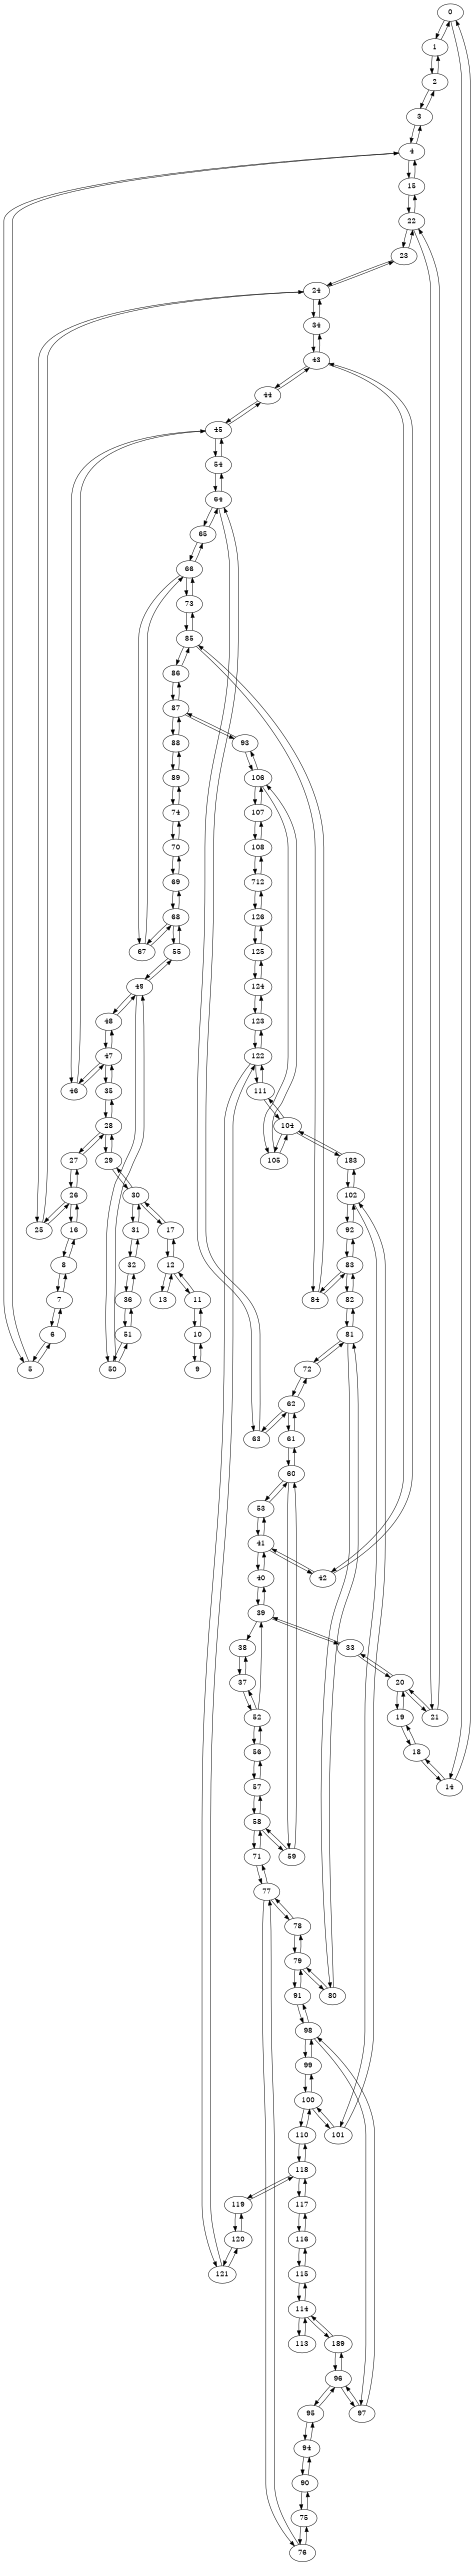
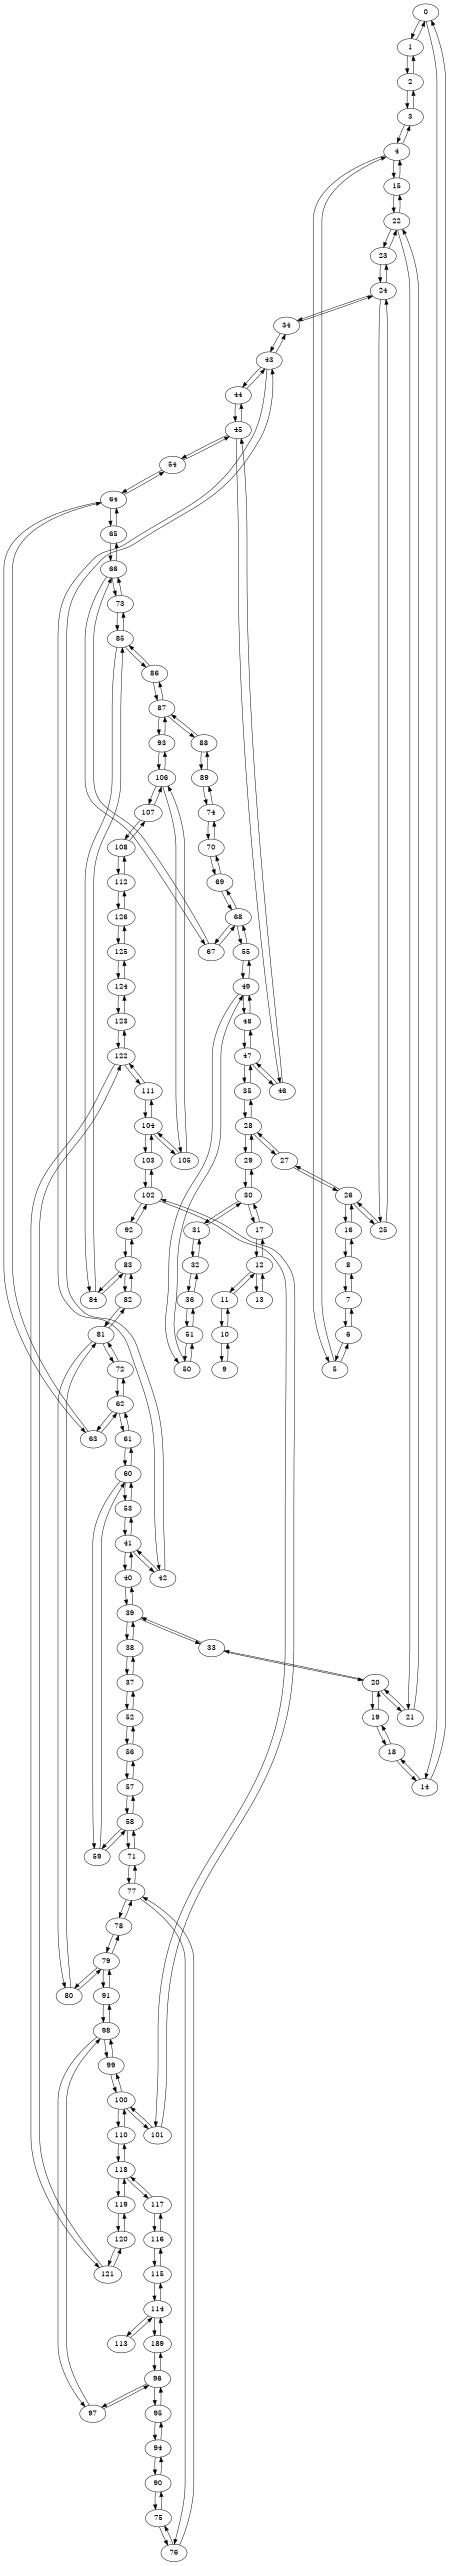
node "712": label "712" -> "112"
node "183": label "183" -> "103"
edge "52" -> "39": now "38" -> "39"
